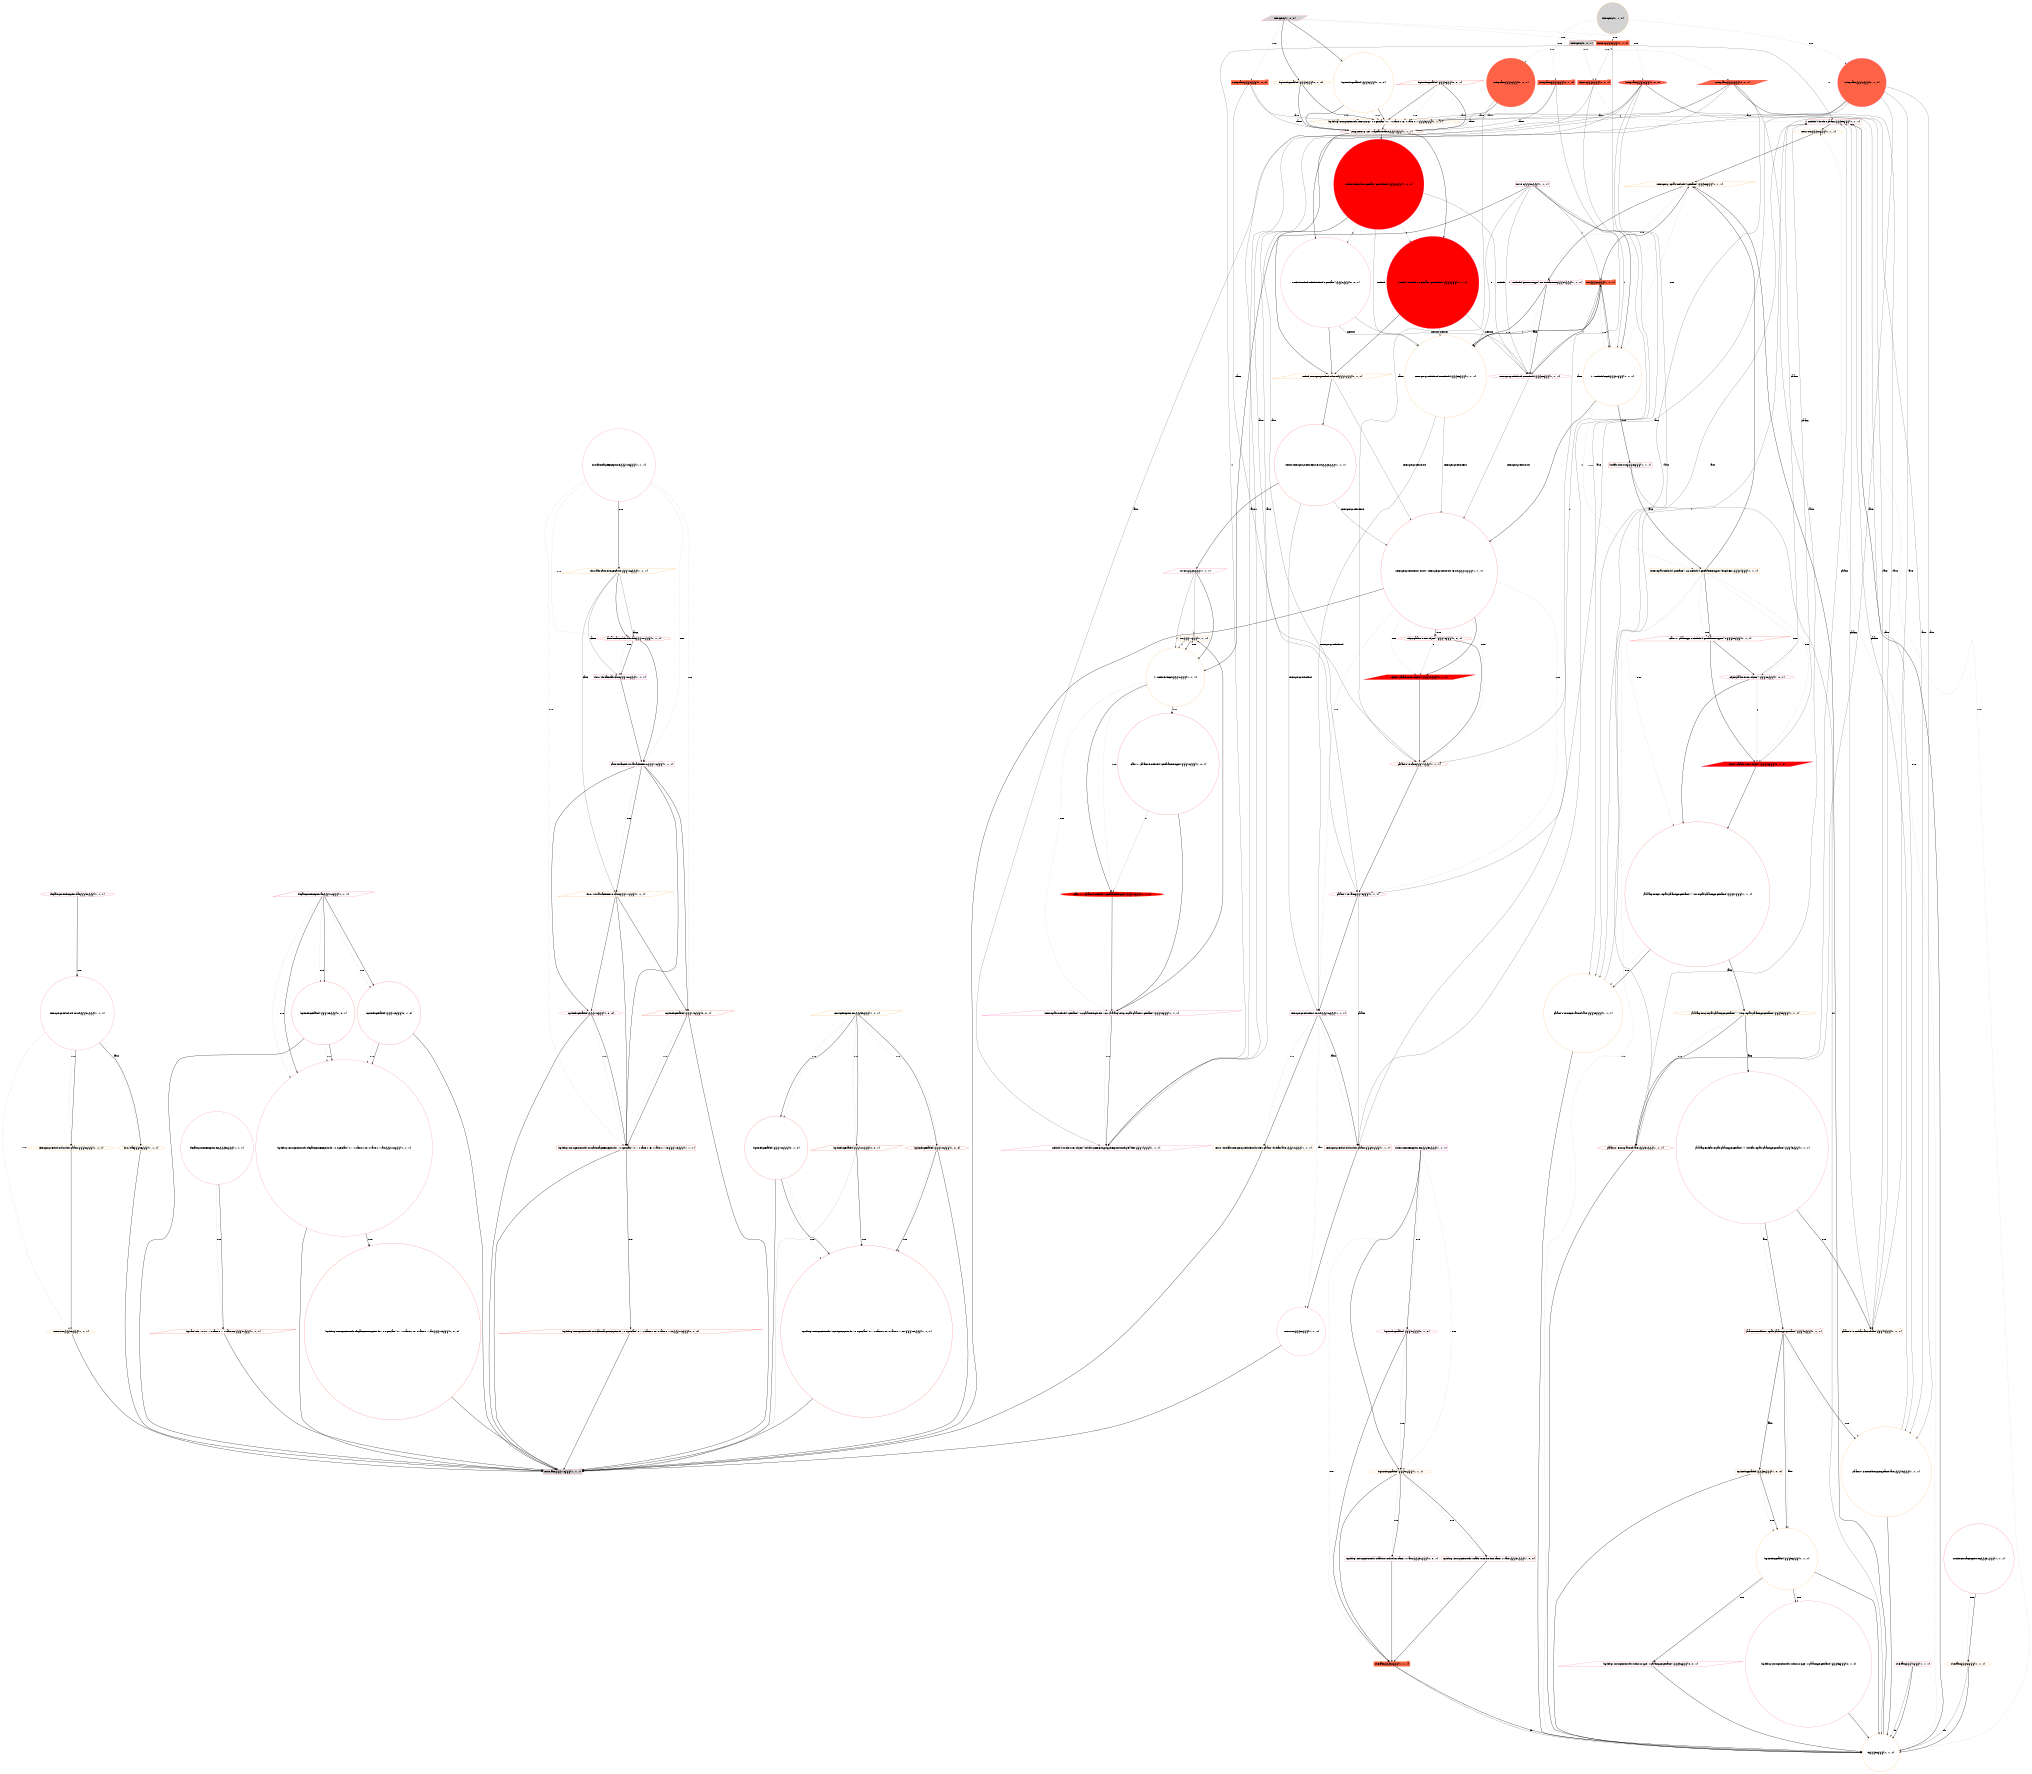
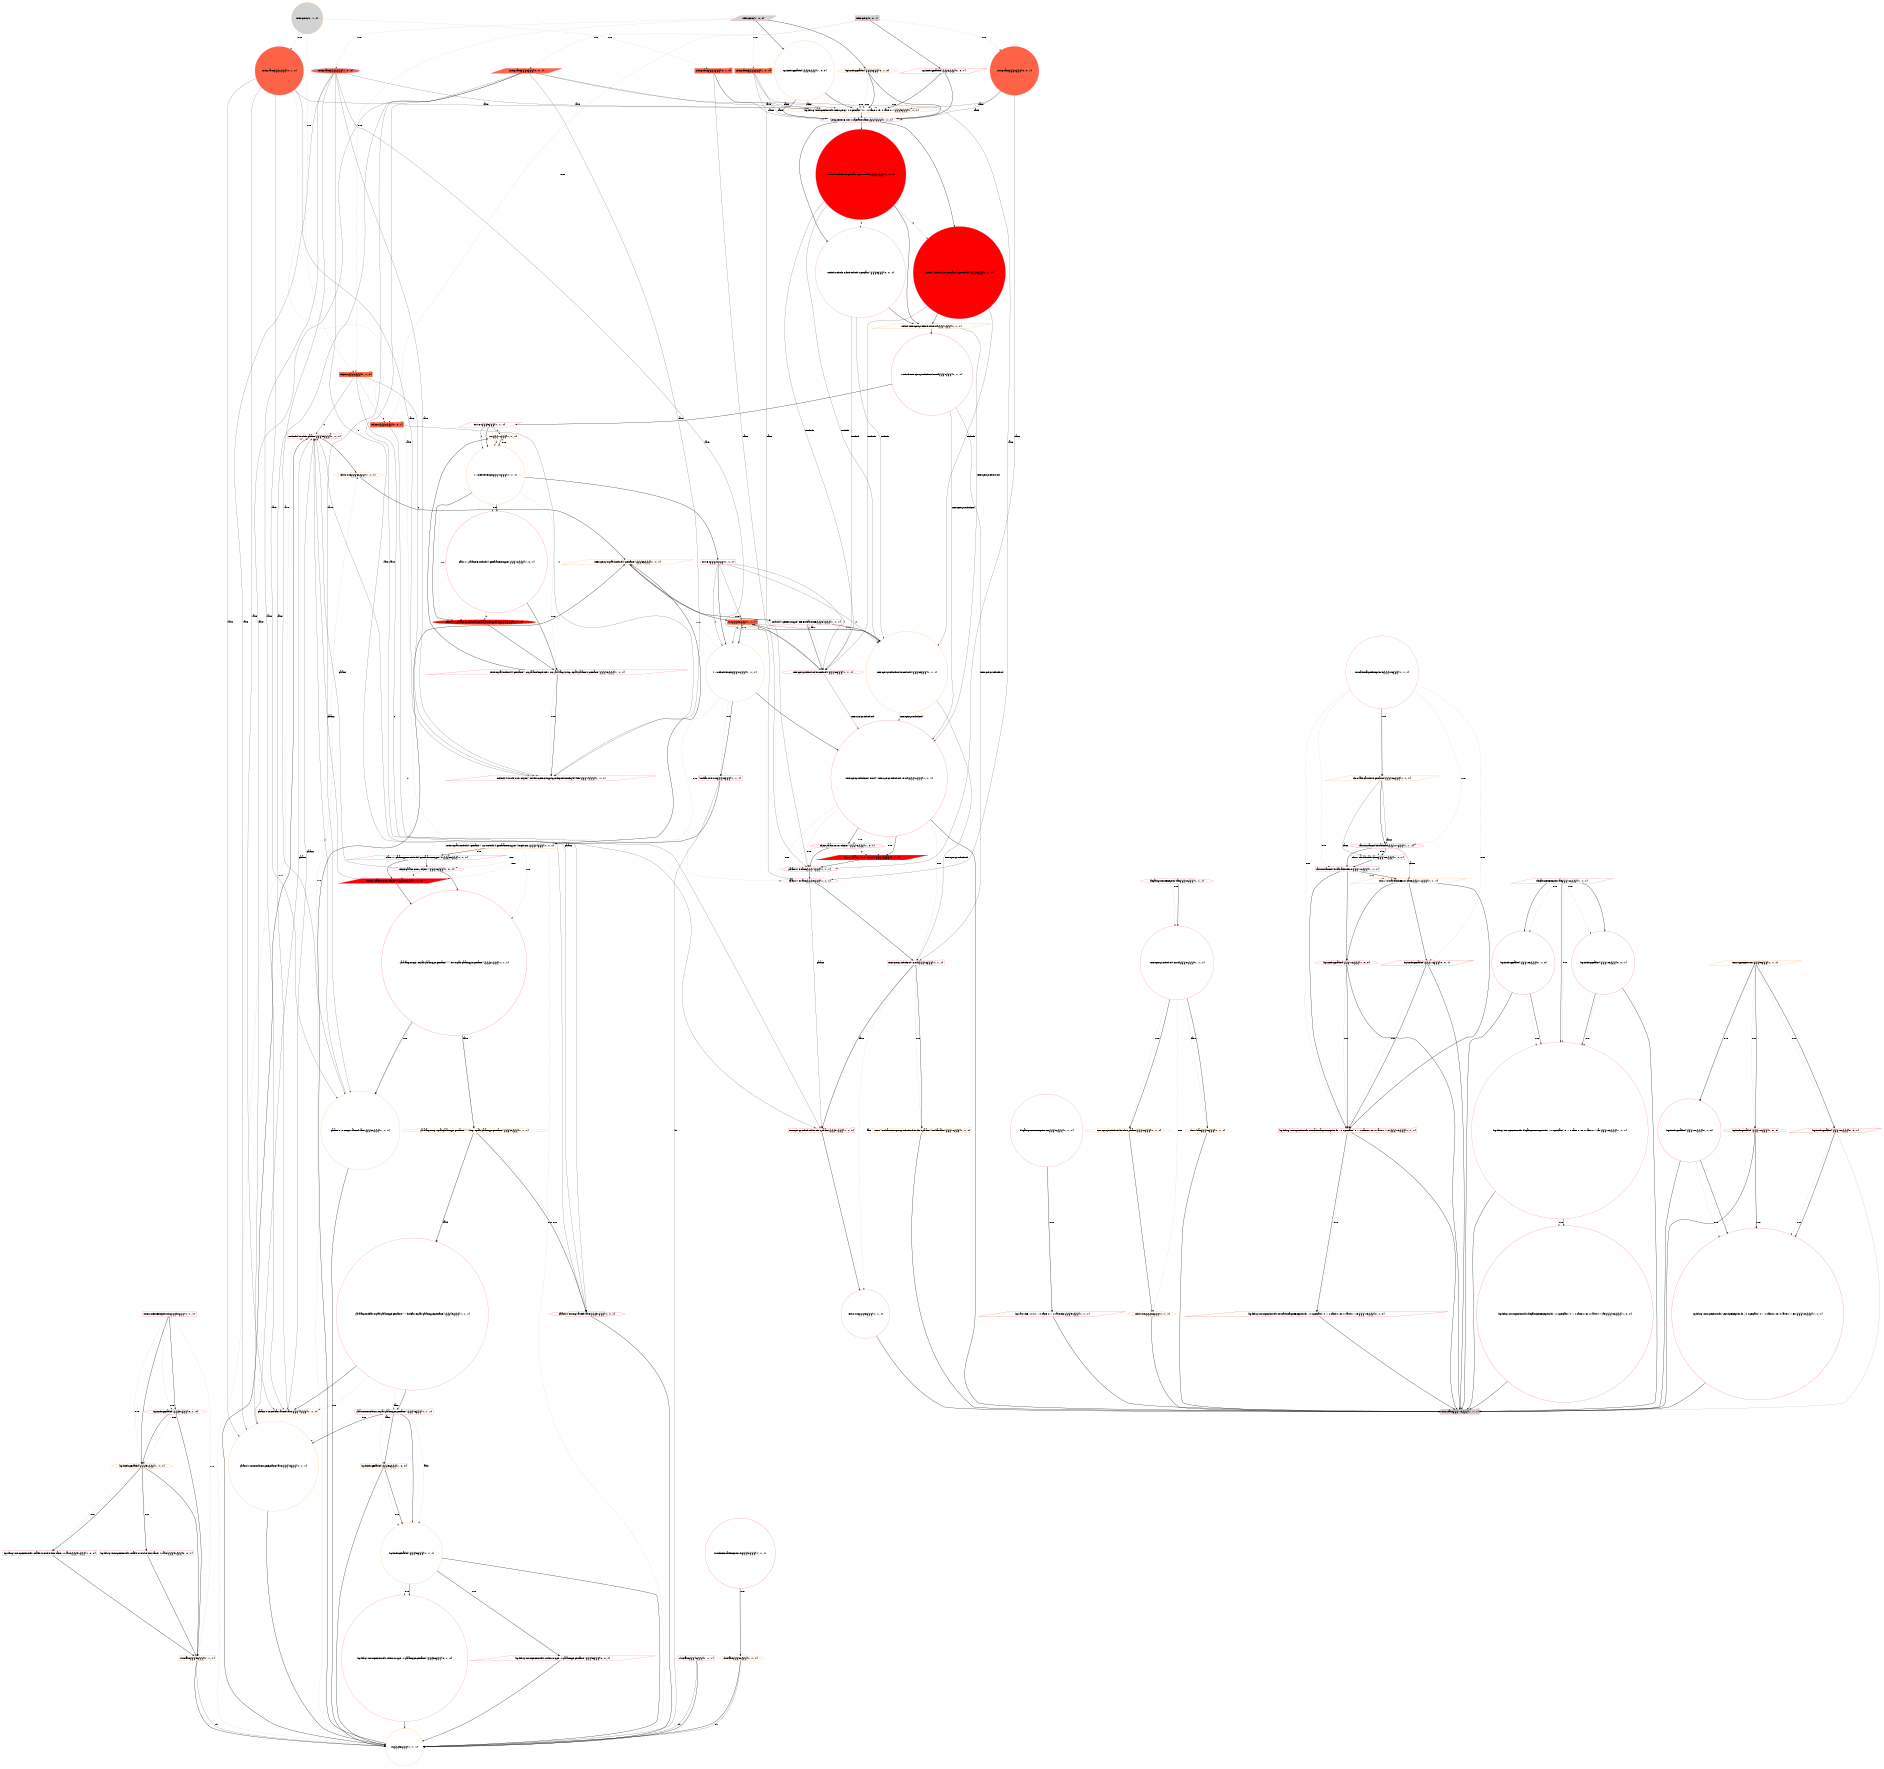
edge "setProperty['0', '0', '1']" -> "log.isDebugEnabled()@@@3@@@['0', '0', '1']": added
edge "int i = 0@@@20@@@['1', '1', '1']" -> "i < methods.length@@@10@@@['1', '1', '1']": reversed
edge "String value@@@2@@@['0', '1', '0']" -> "params(1( = value@@@75@@@['1', '1', '1']": style solid -> dotted
edge "String value@@@2@@@['0', '1', '0']" -> "params(0( = Long.valueOf(value)@@@37@@@['1', '1', '1']": removed, label "value"
edge "Throwable cause = ie.getCause()@@@106@@@['1', '1', '1']" -> "throw (VirtualMachineError)cause@@@111@@@['1', '1', '1']": now "cause instanceof ThreadDeath@@@107@@@['1', '1', '1']" -> "throw (VirtualMachineError)cause@@@111@@@['1', '1', '1']"
edge "cause instanceof VirtualMachineError@@@110@@@['1', '1', '1']" -> "log.isDebugEnabled()@@@113@@@['0', '0', '1']": removed
node "ok = false@@@52@@@['1', '1', '1']": fillcolor tomato -> white
